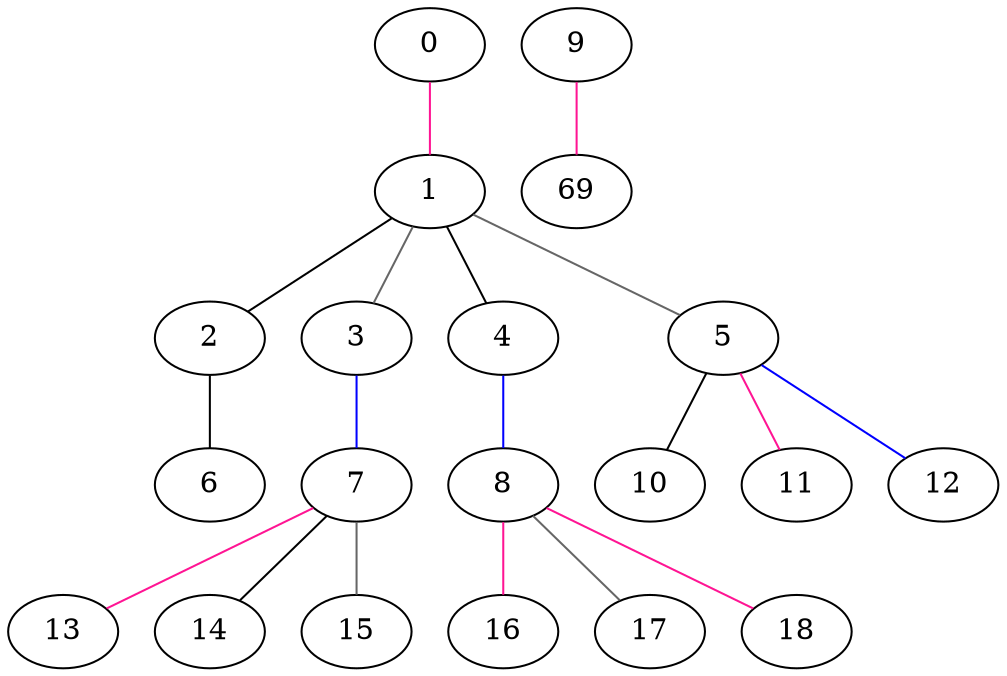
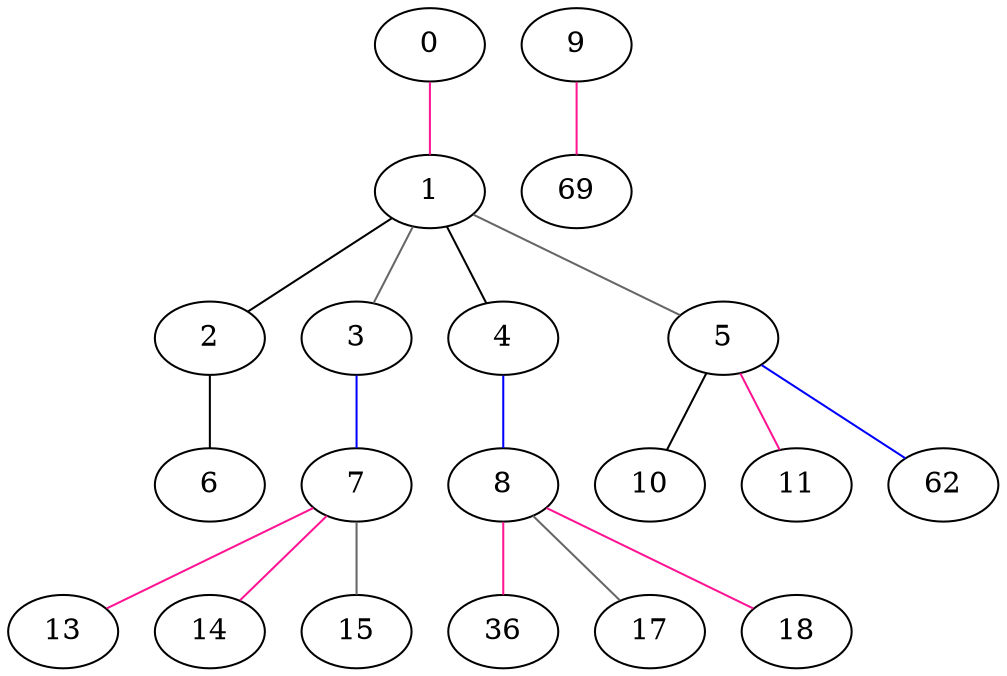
node "12": label "12" -> "62"
edge "7" -- "14": color black -> deeppink
node "16": label "16" -> "36"
